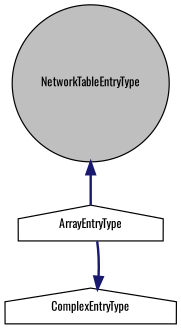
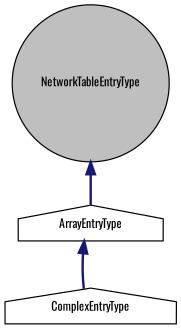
edge "ArrayEntryType" -> "ComplexEntryType": reversed
